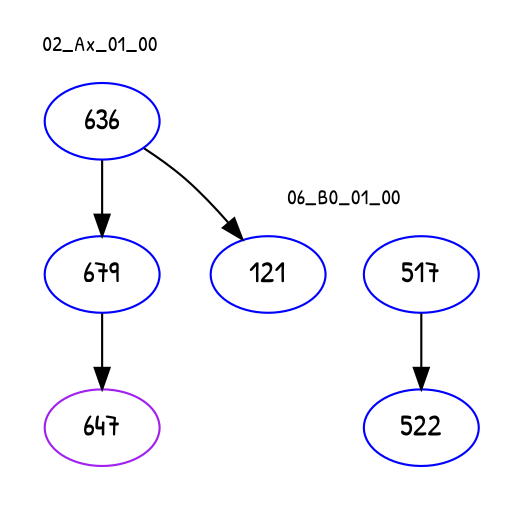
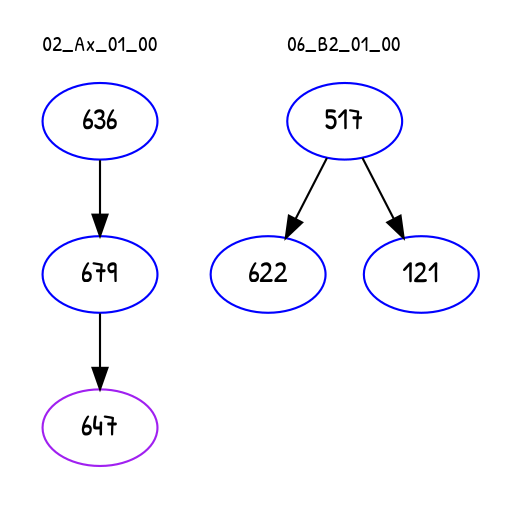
cluster "06_B0_01_00": label "06_B0_01_00" -> "06_B2_01_00"
edge "636" -> "121": now "517" -> "121"
node "522": label "522" -> "622"
